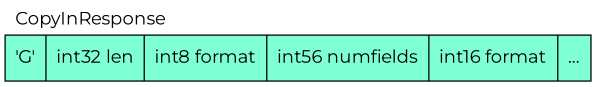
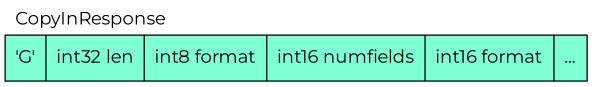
node "'G'": text "int56 numfields" -> "int16 numfields"
